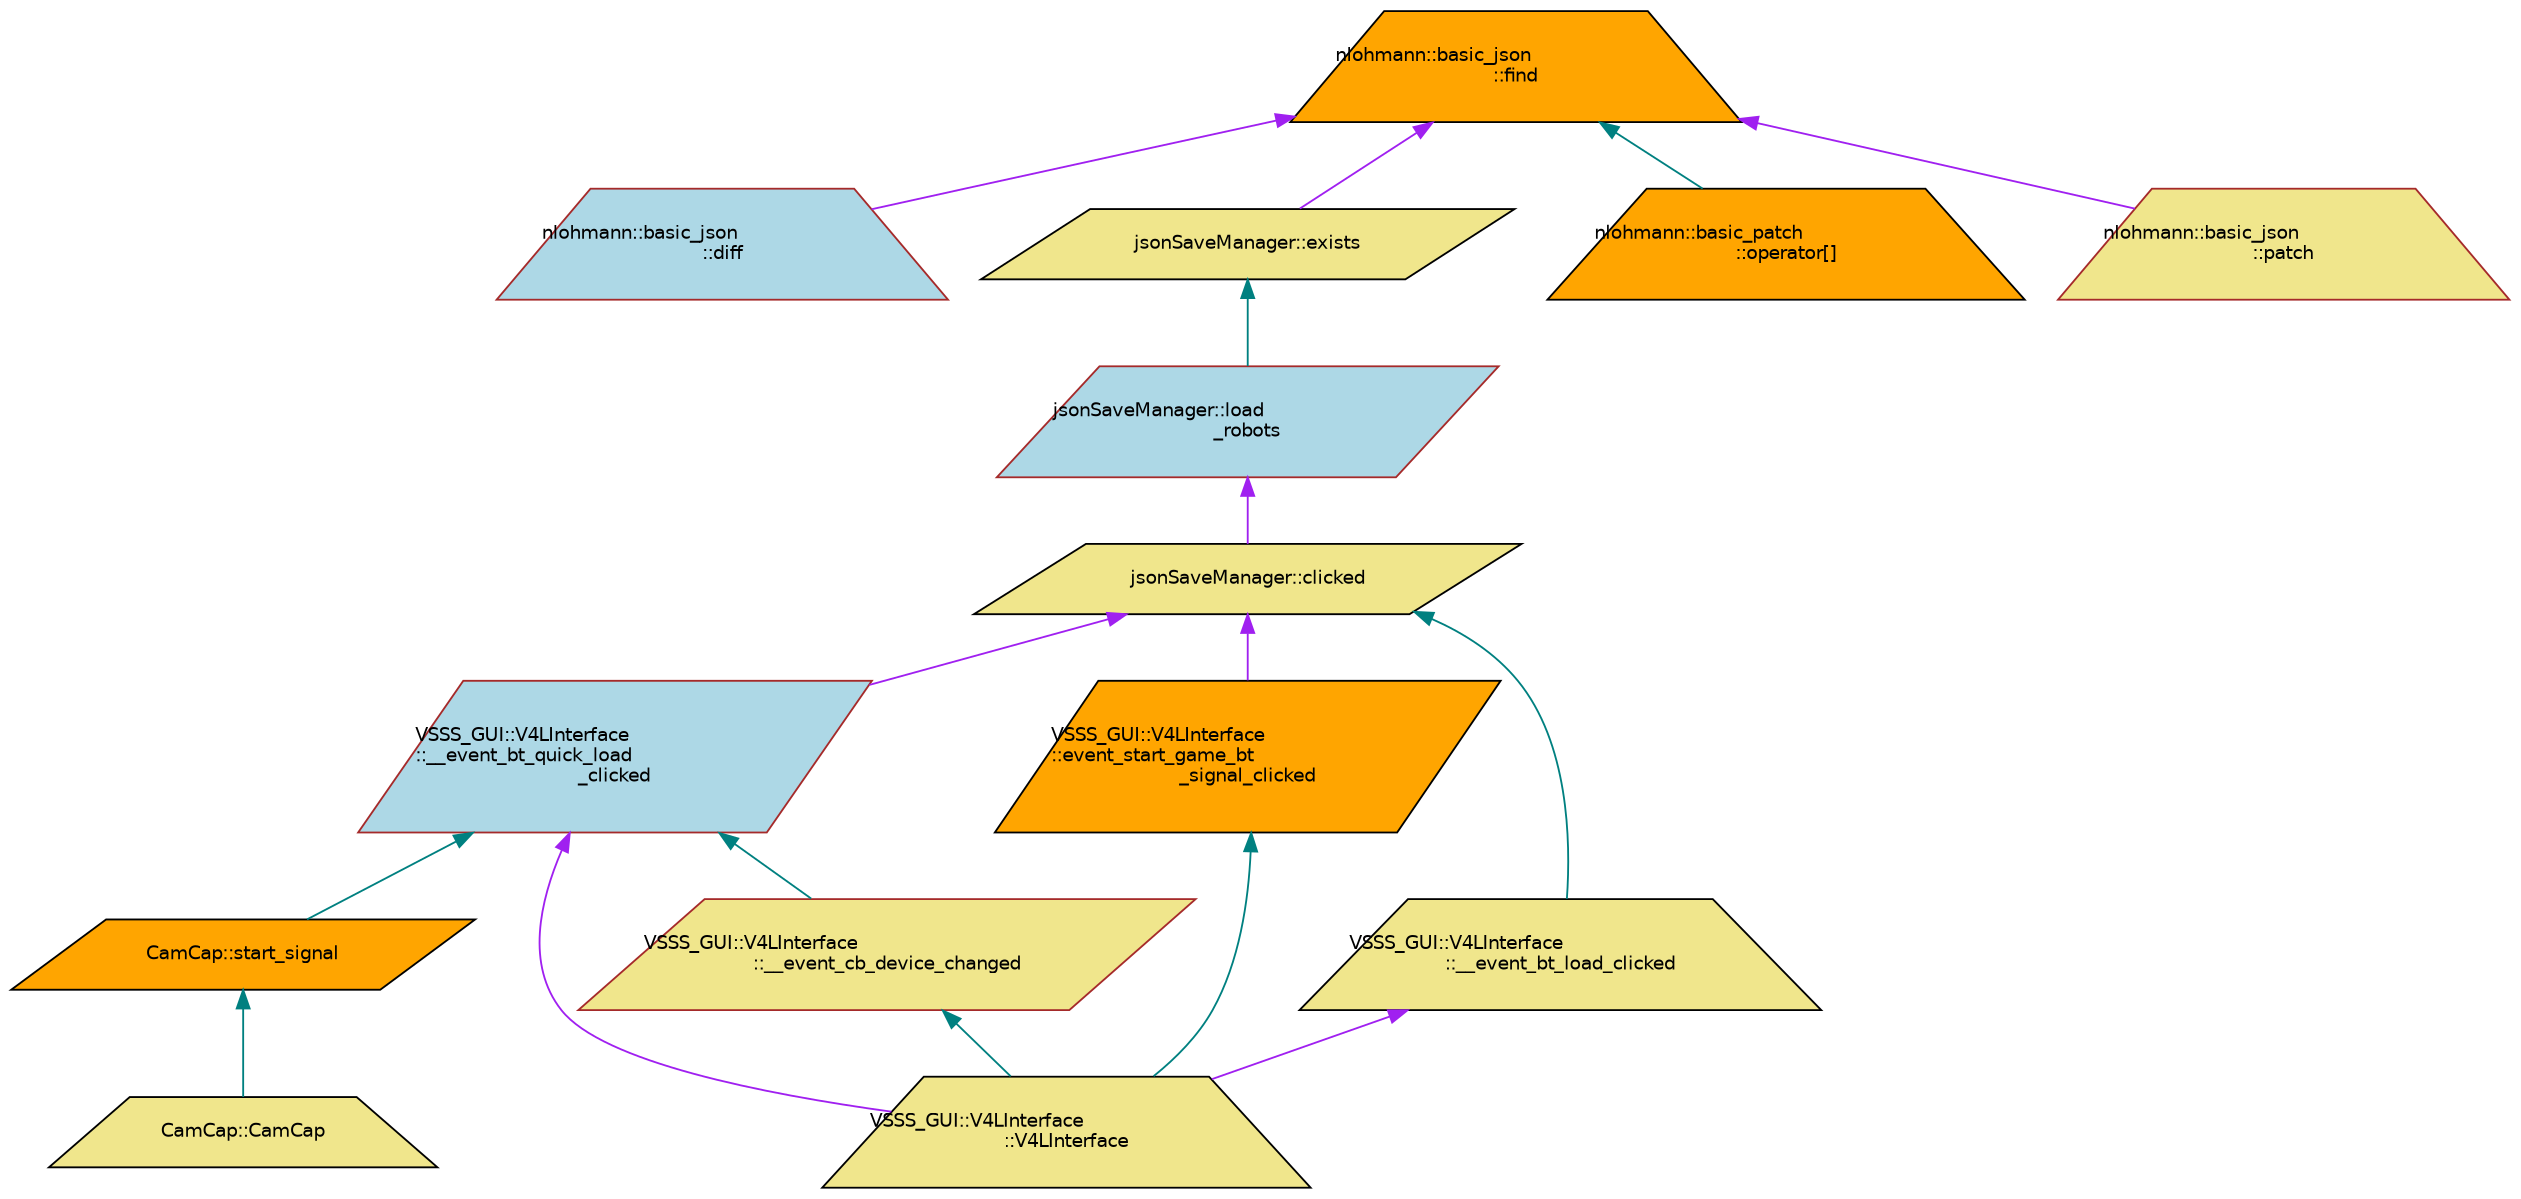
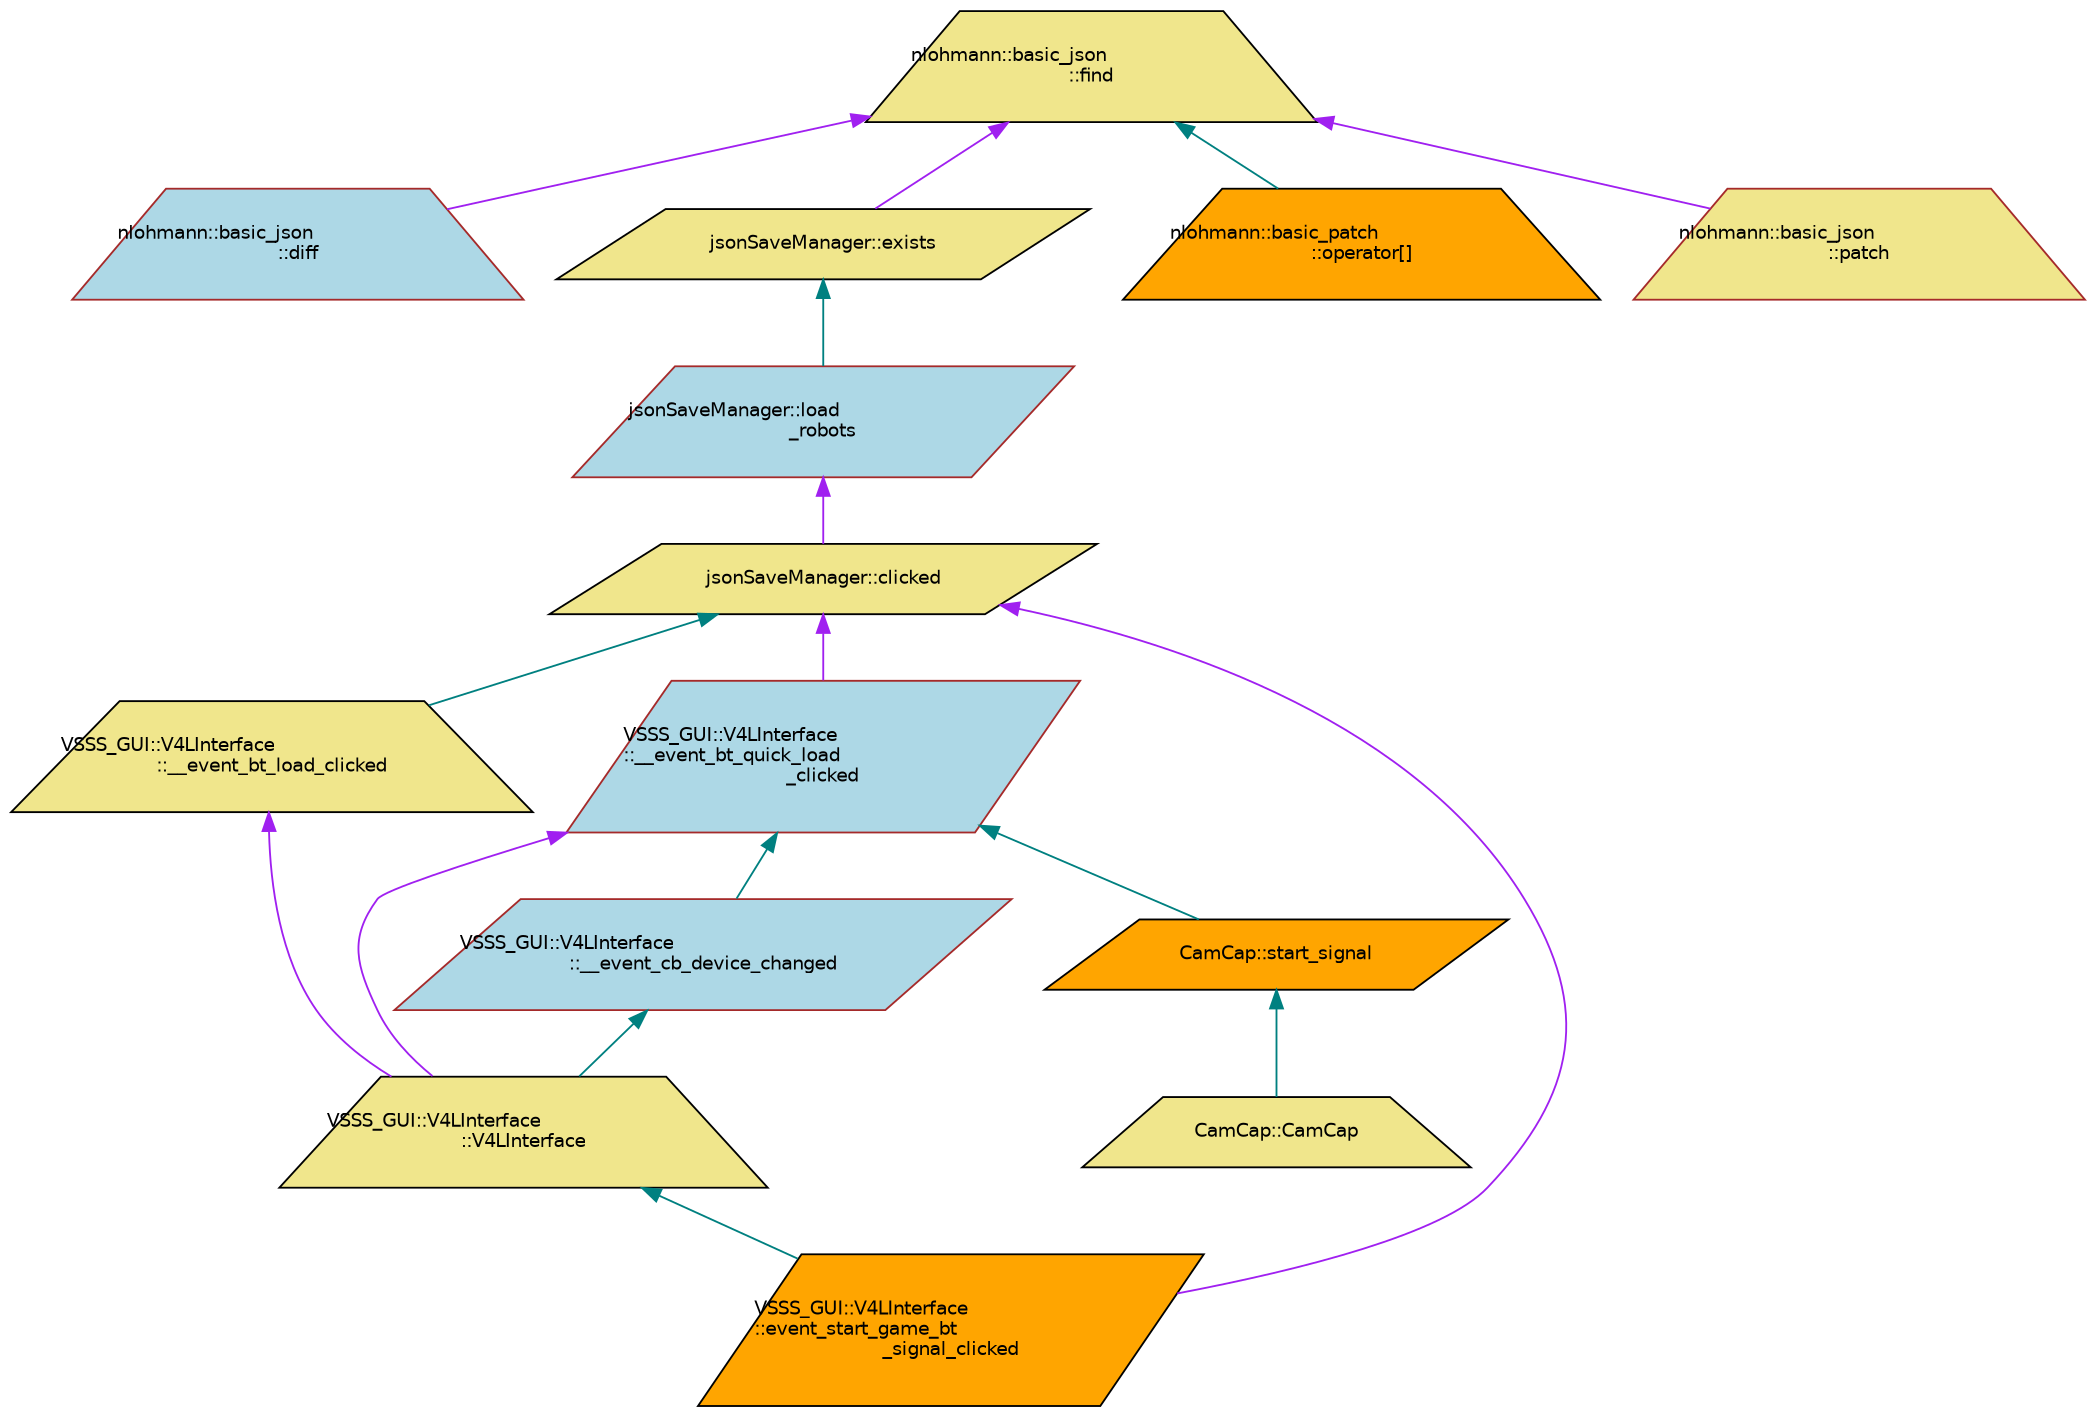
node "nlohmann::basic_json ::find": fillcolor orange -> khaki
node "VSSS_GUI::V4LInterface ::__event_cb_device_changed": fillcolor khaki -> lightblue
edge "VSSS_GUI::V4LInterface ::V4LInterface" -> "VSSS_GUI::V4LInterface ::event_start_game_bt _signal_clicked": reversed
